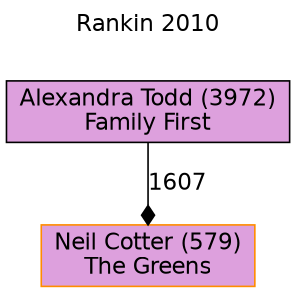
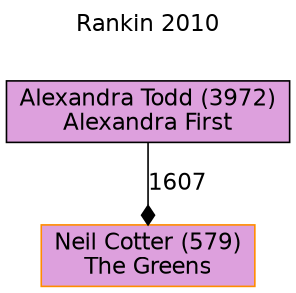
node "Alexandra Todd (3972) Family First": label "Alexandra Todd (3972) Family First" -> "Alexandra Todd (3972) Alexandra First"
